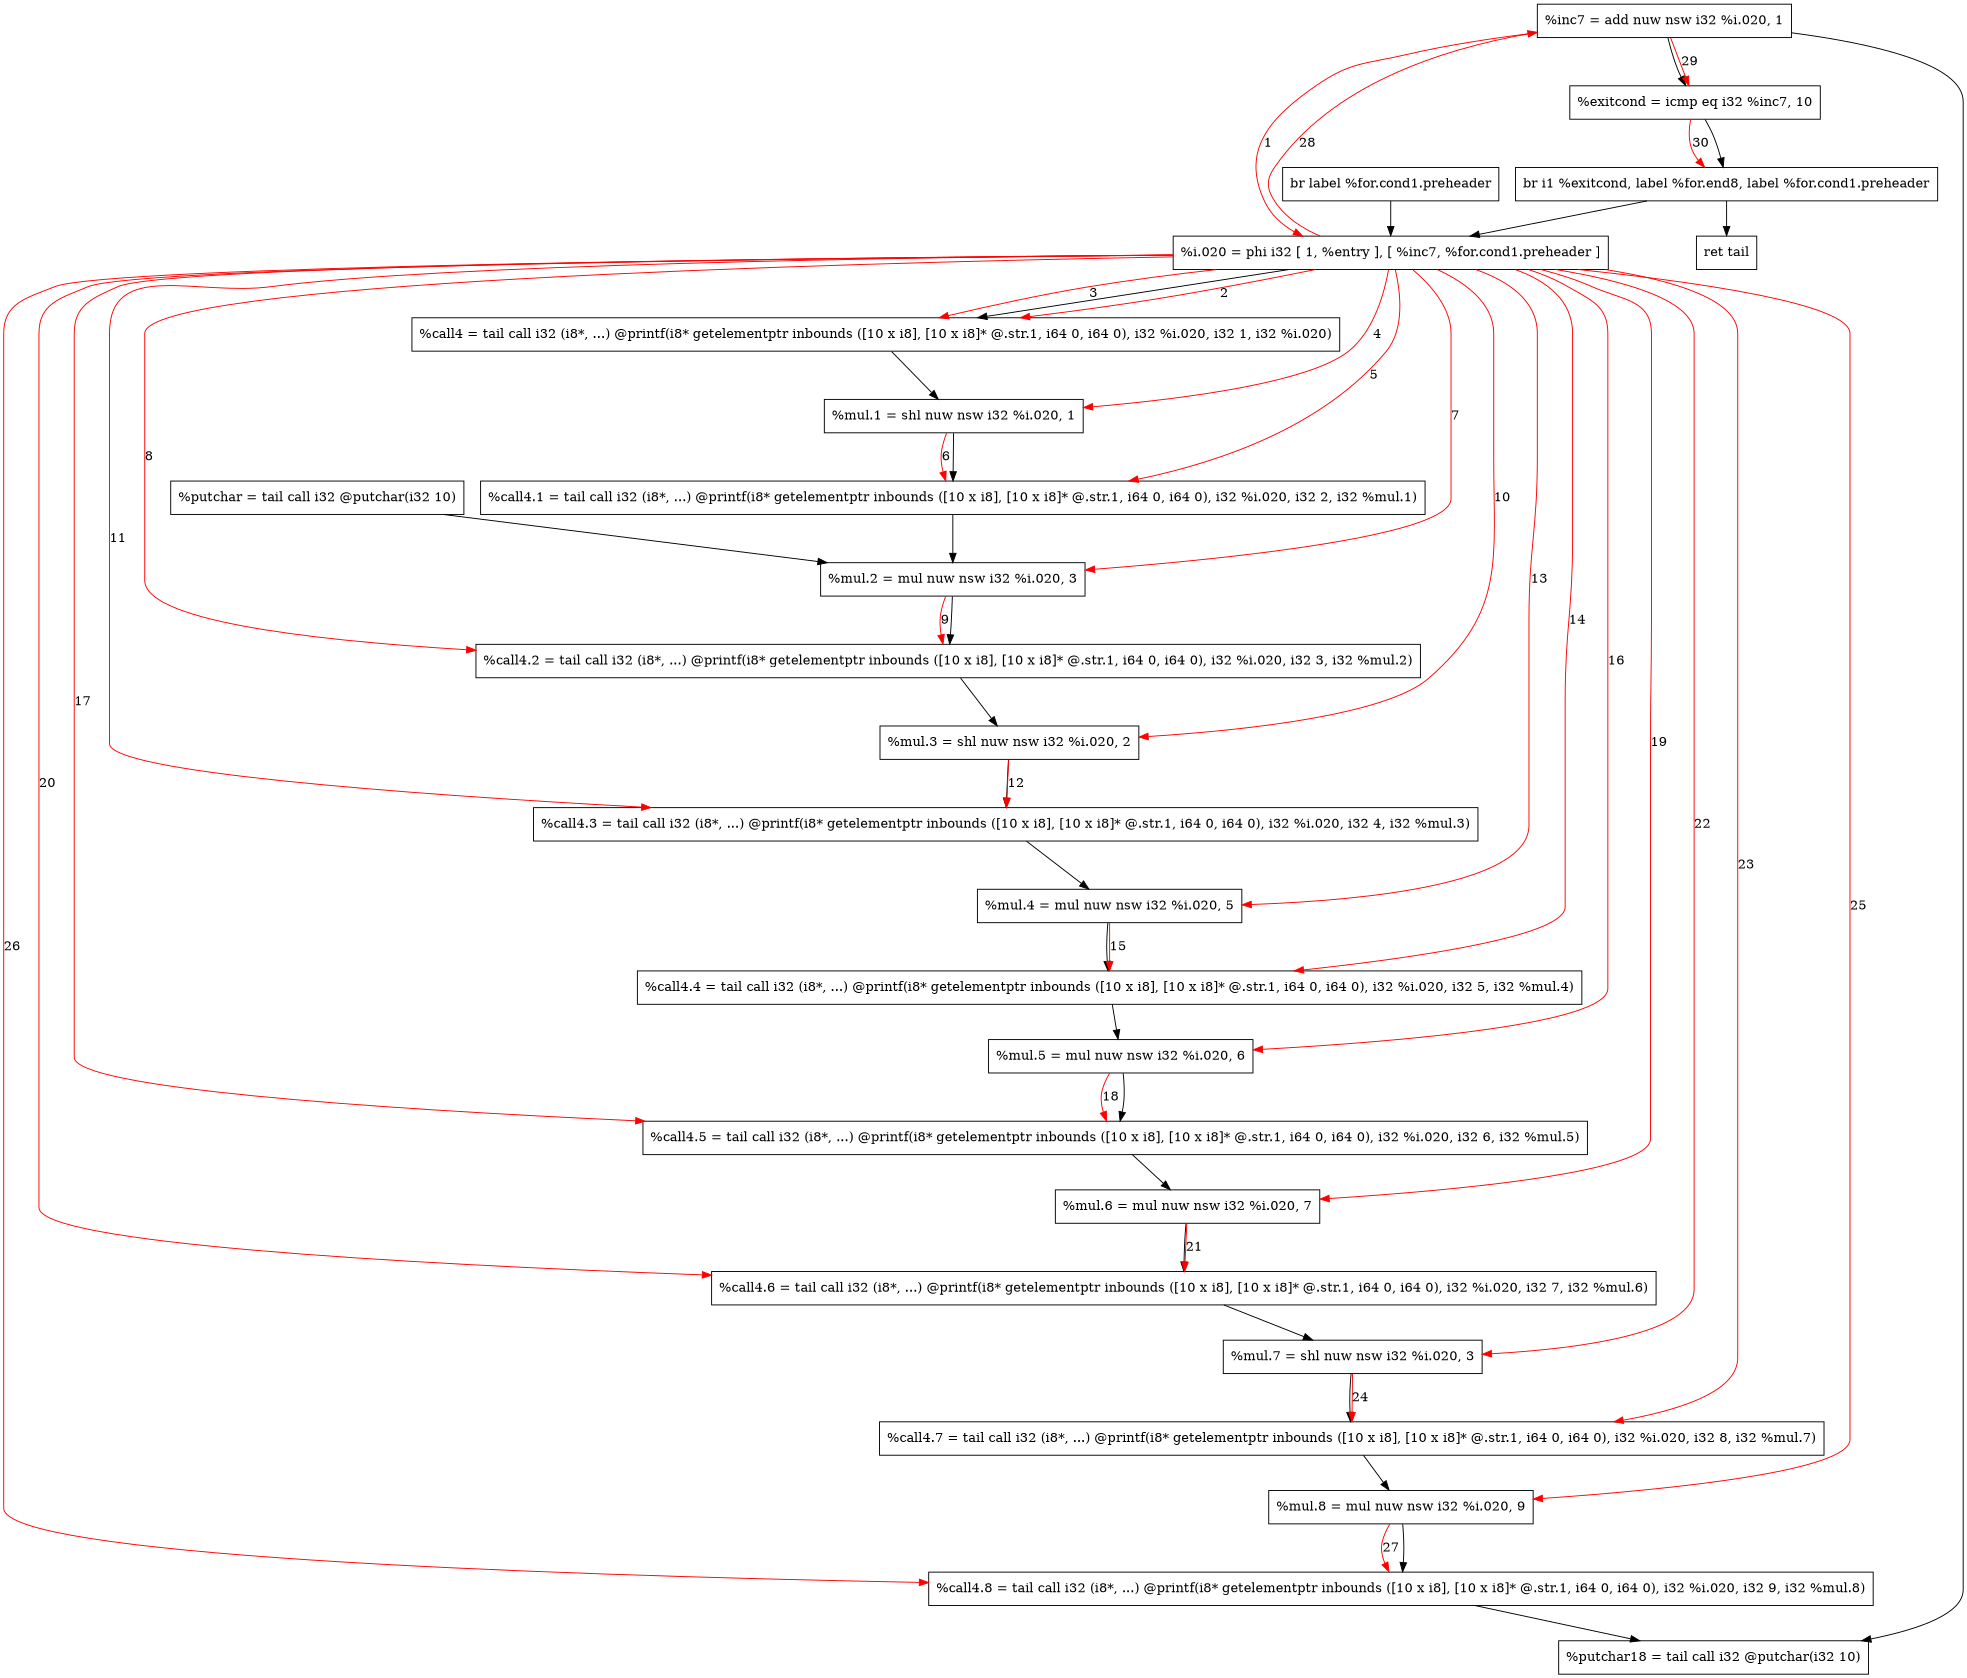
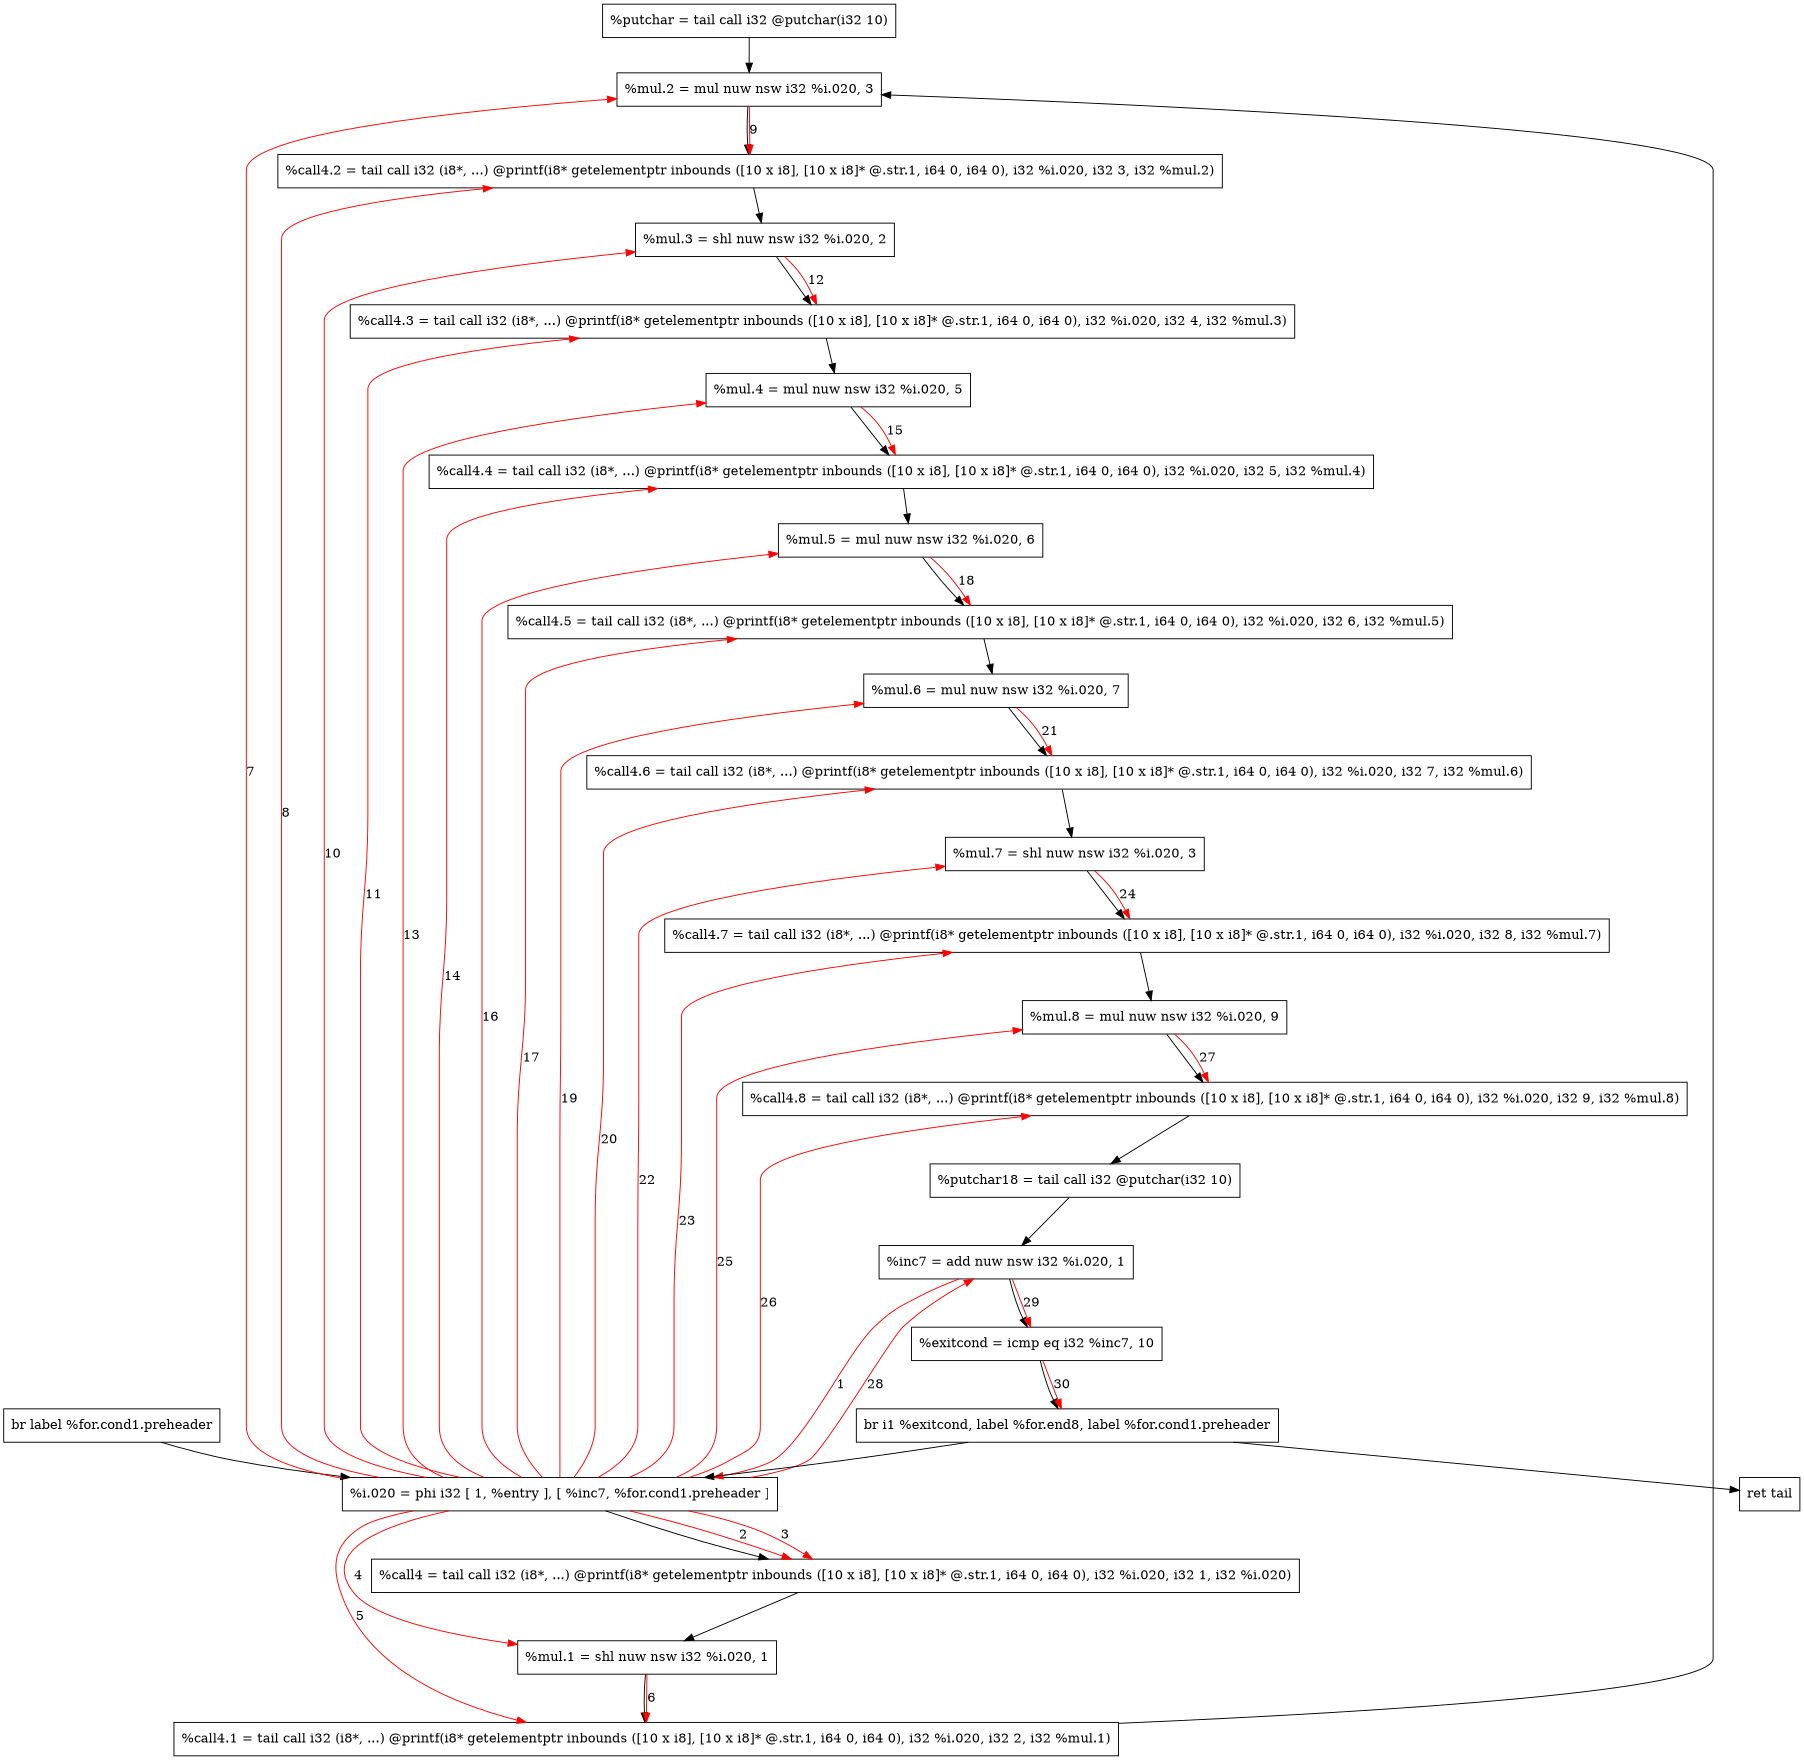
edge "%inc7 = add nuw nsw i32 %i.020, 1" -> "%putchar18 = tail call i32 @putchar(i32 10)": reversed
